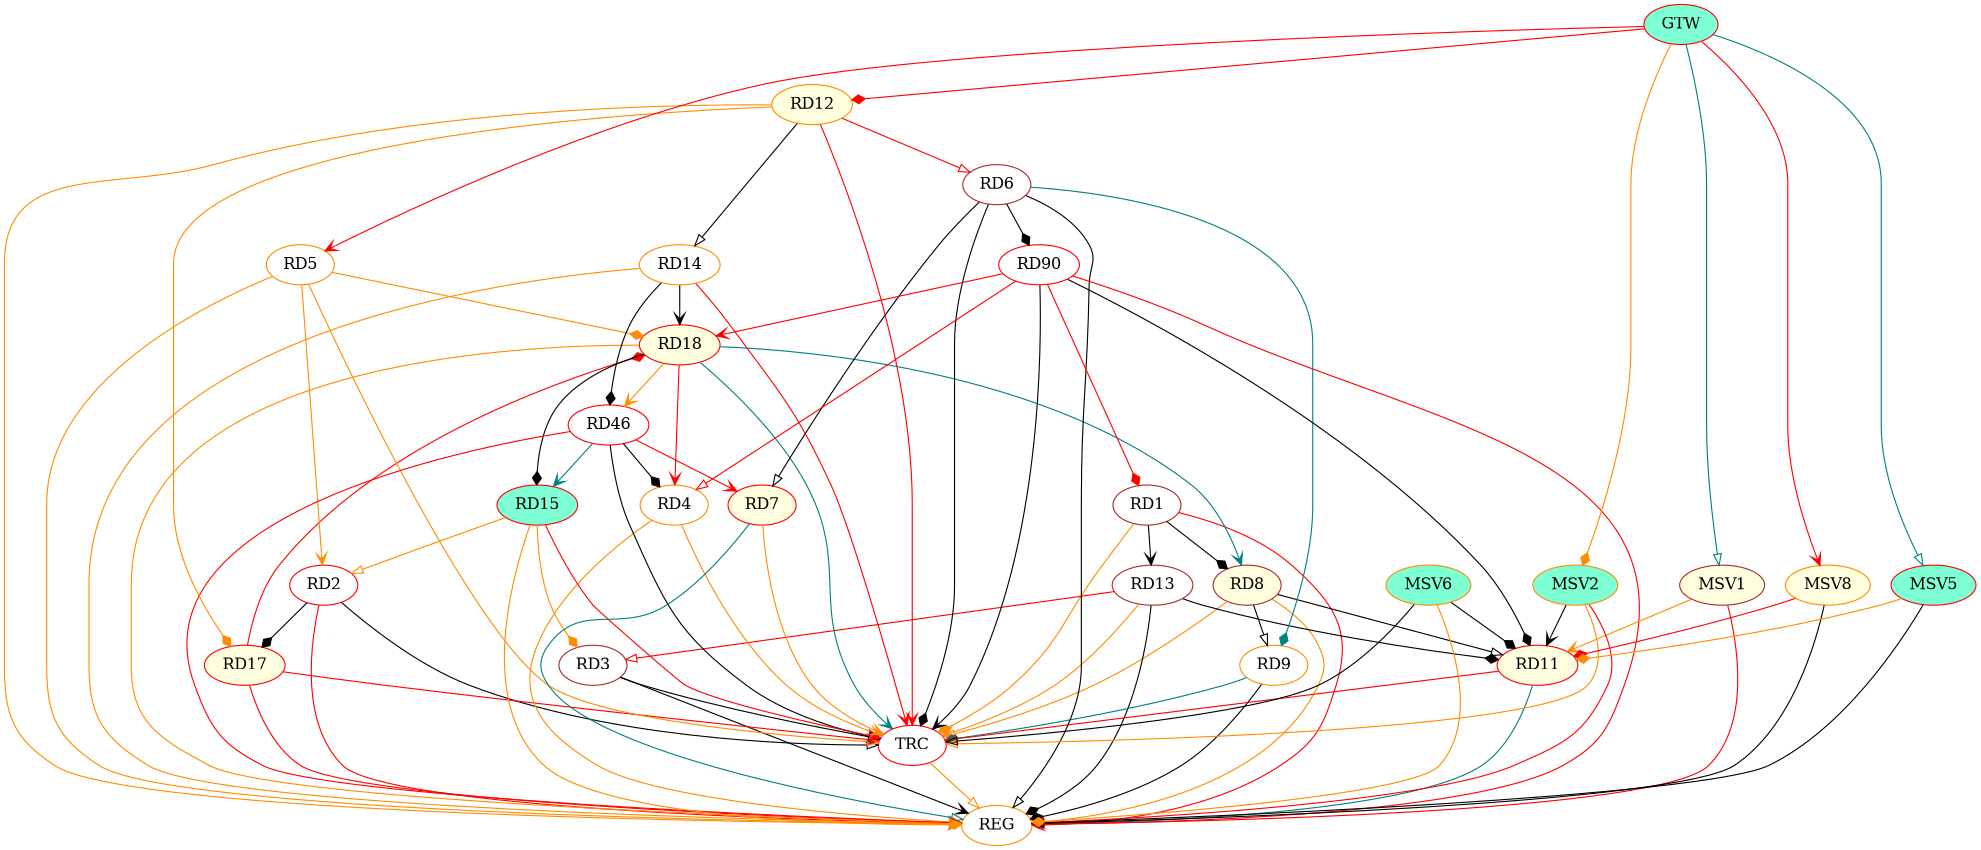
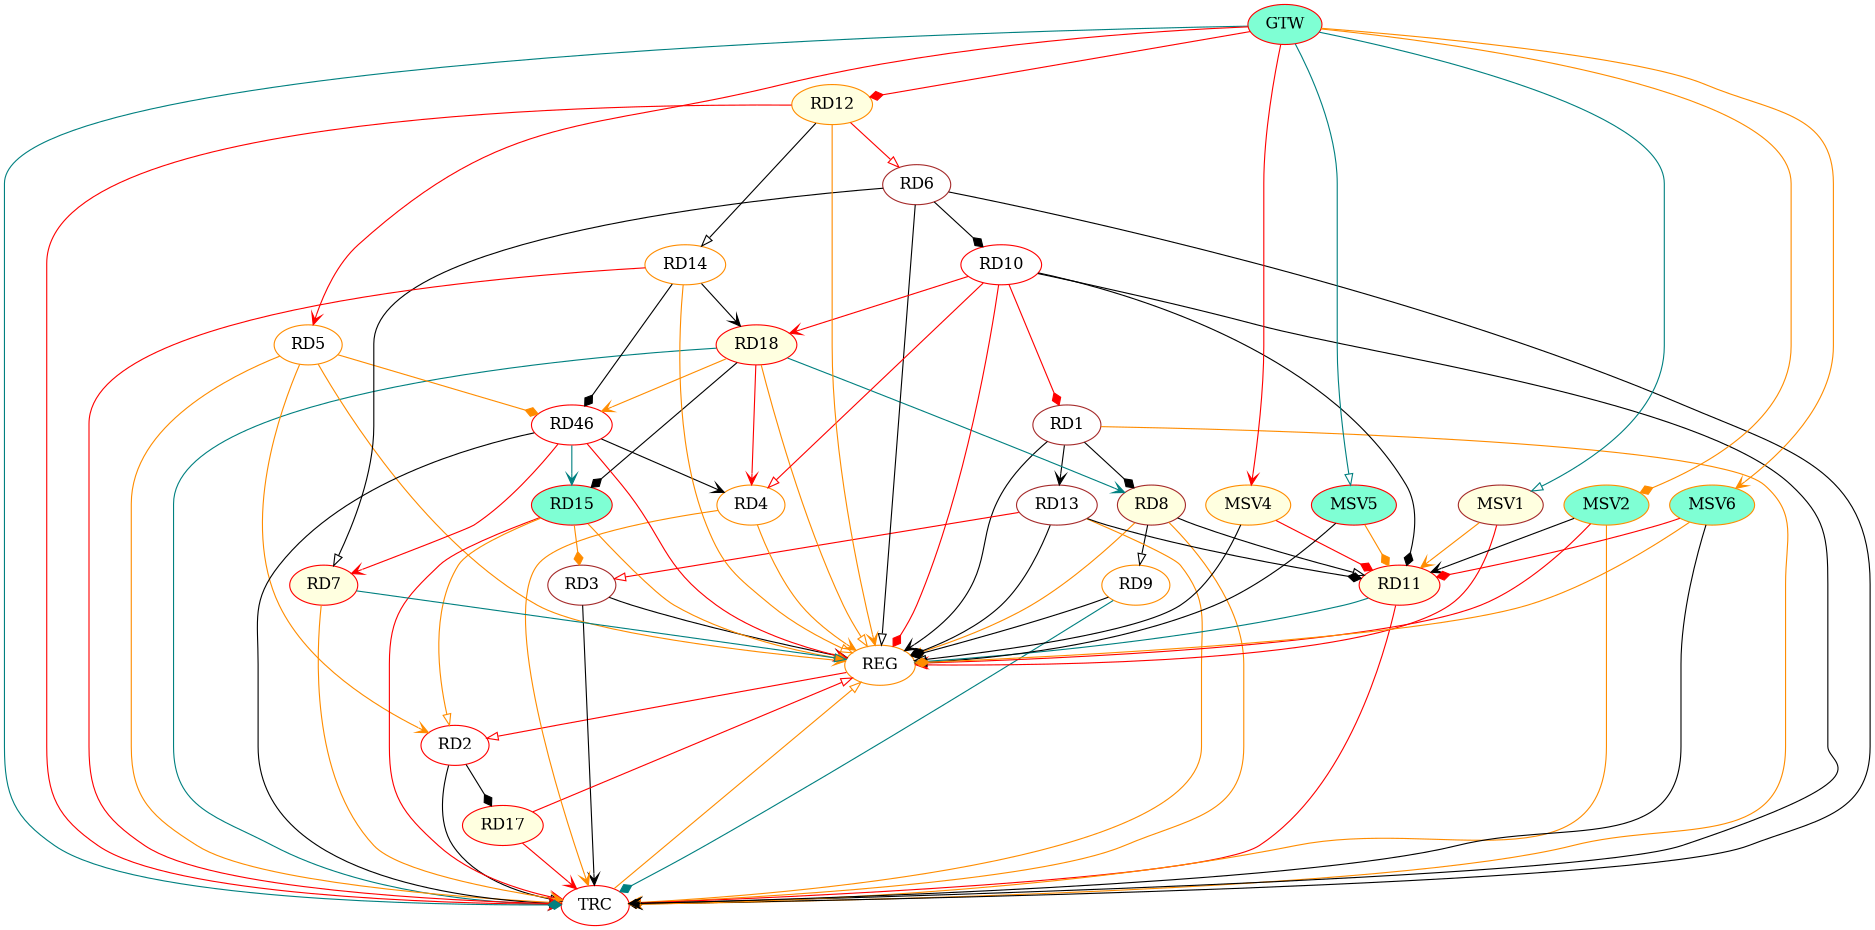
edge "GTW" -> "MSV6": added
edge "GTW" -> "TRC": added
edge "RD12" -> "RD17": removed
node "RD90": label "RD90" -> "RD10"
edge "RD5" -> "RD18": now "RD5" -> "RD46"
edge "RD6" -> "RD9": removed
edge "RD17" -> "RD18": removed
edge "RD46" -> "RD4": arrowhead diamond -> vee
node "MSV8": label "MSV8" -> "MSV4"
edge "MSV6" -> "RD11": color black -> red
edge "RD1" -> "REG": color red -> black
edge "MSV6" -> "TRC": arrowhead onormal -> vee
edge "RD2" -> "REG": reversed
